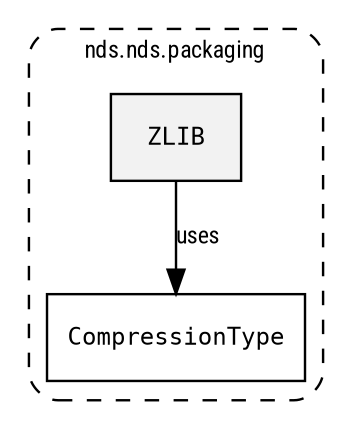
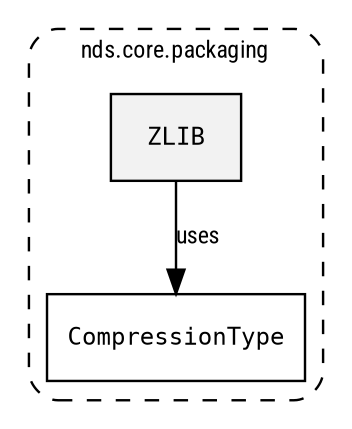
cluster "nds.nds.packaging": label "nds.nds.packaging" -> "nds.core.packaging"
